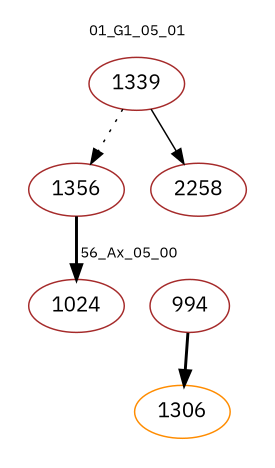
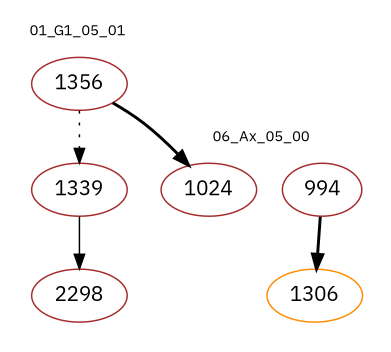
edge "1339" -> "1356": reversed
node "2258": label "2258" -> "2298"
cluster "56_Ax_05_00": label "56_Ax_05_00" -> "06_Ax_05_00"
